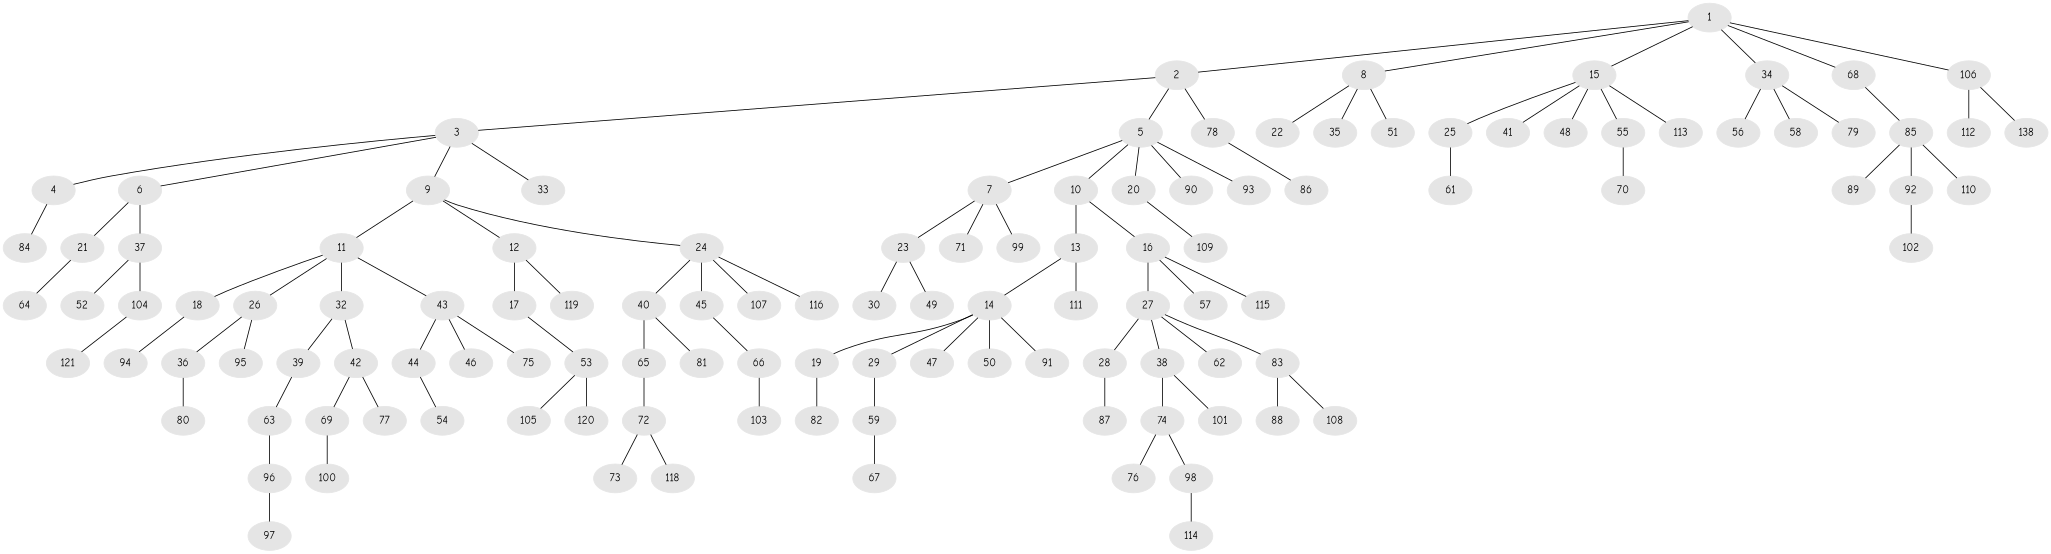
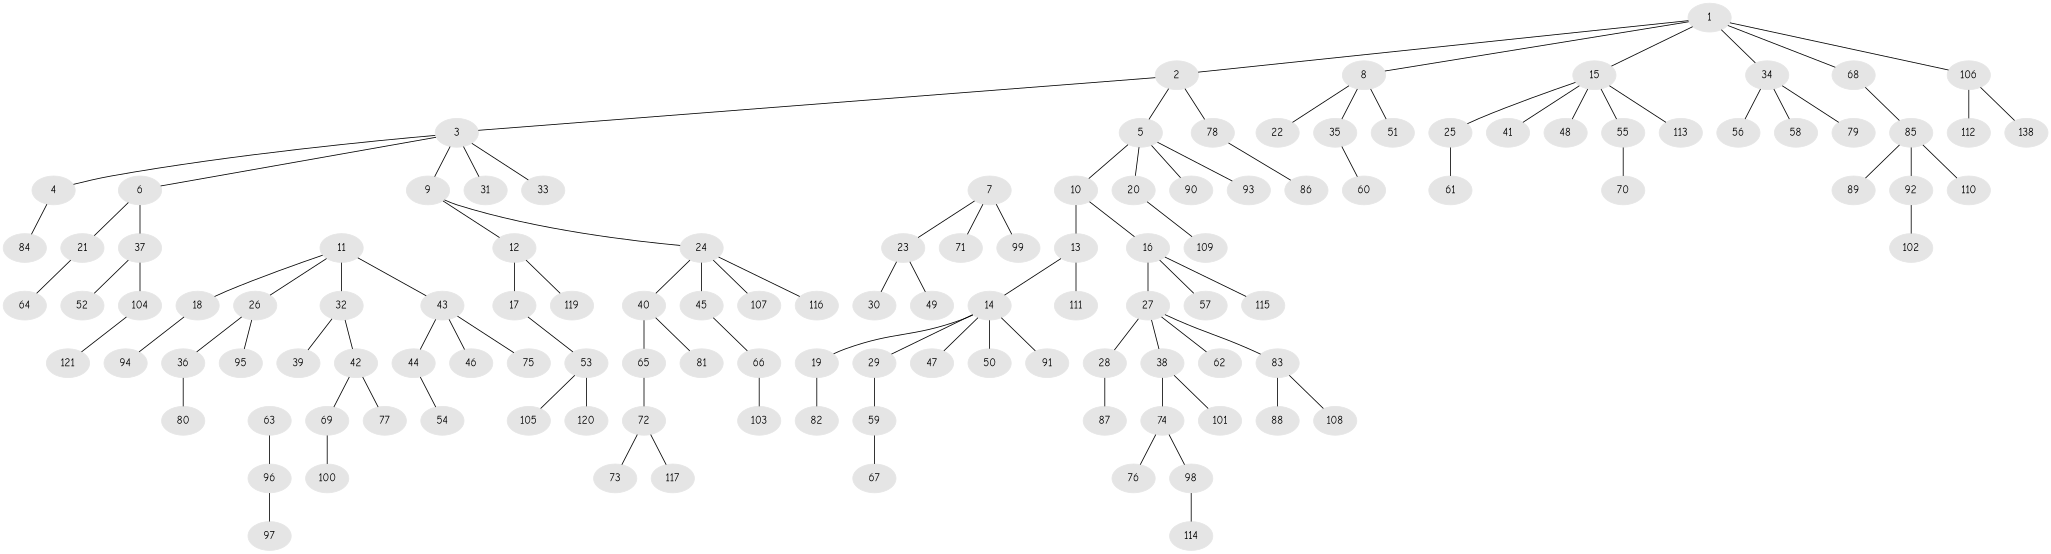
edge "5" -- "7": removed
node "31": added
node "60": added
edge "9" -- "11": removed
edge "39" -- "63": removed
node "118": label "118" -> "117"
